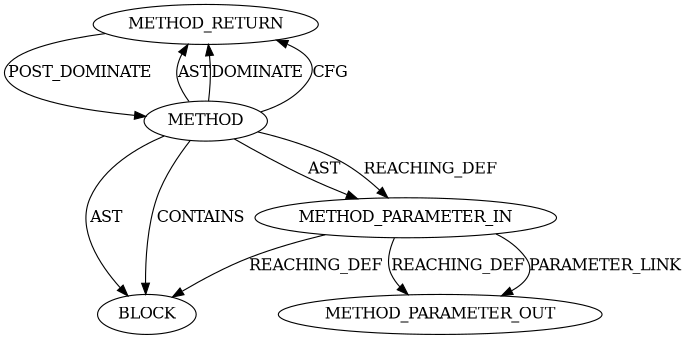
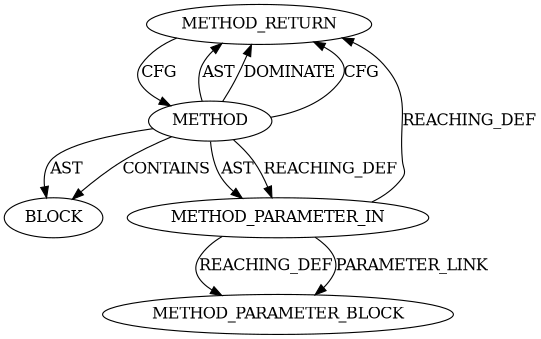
edge "METHOD_RETURN" -> "METHOD": label "POST_DOMINATE" -> "CFG"
edge "METHOD_PARAMETER_IN" -> "BLOCK": now "METHOD_PARAMETER_IN" -> "METHOD_RETURN"
node "METHOD_PARAMETER_OUT": label "METHOD_PARAMETER_OUT" -> "METHOD_PARAMETER_BLOCK"
